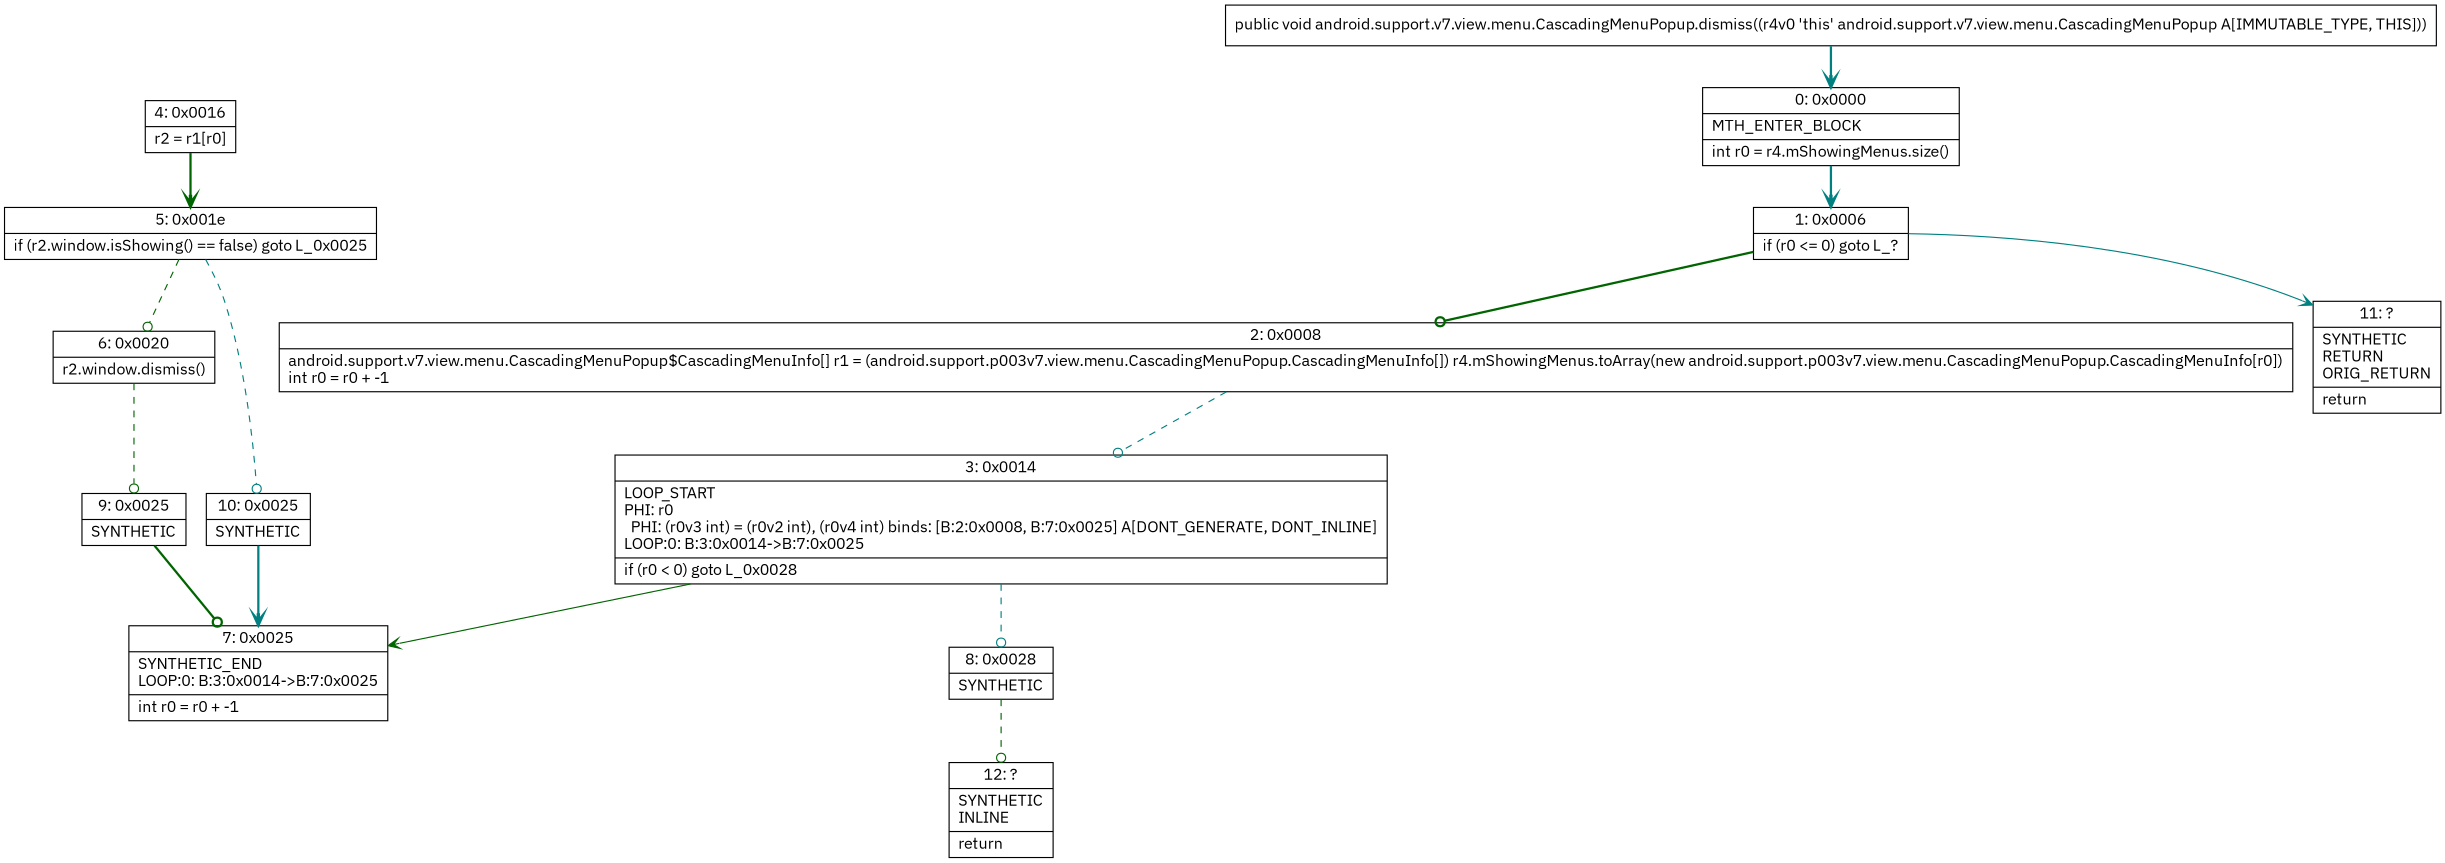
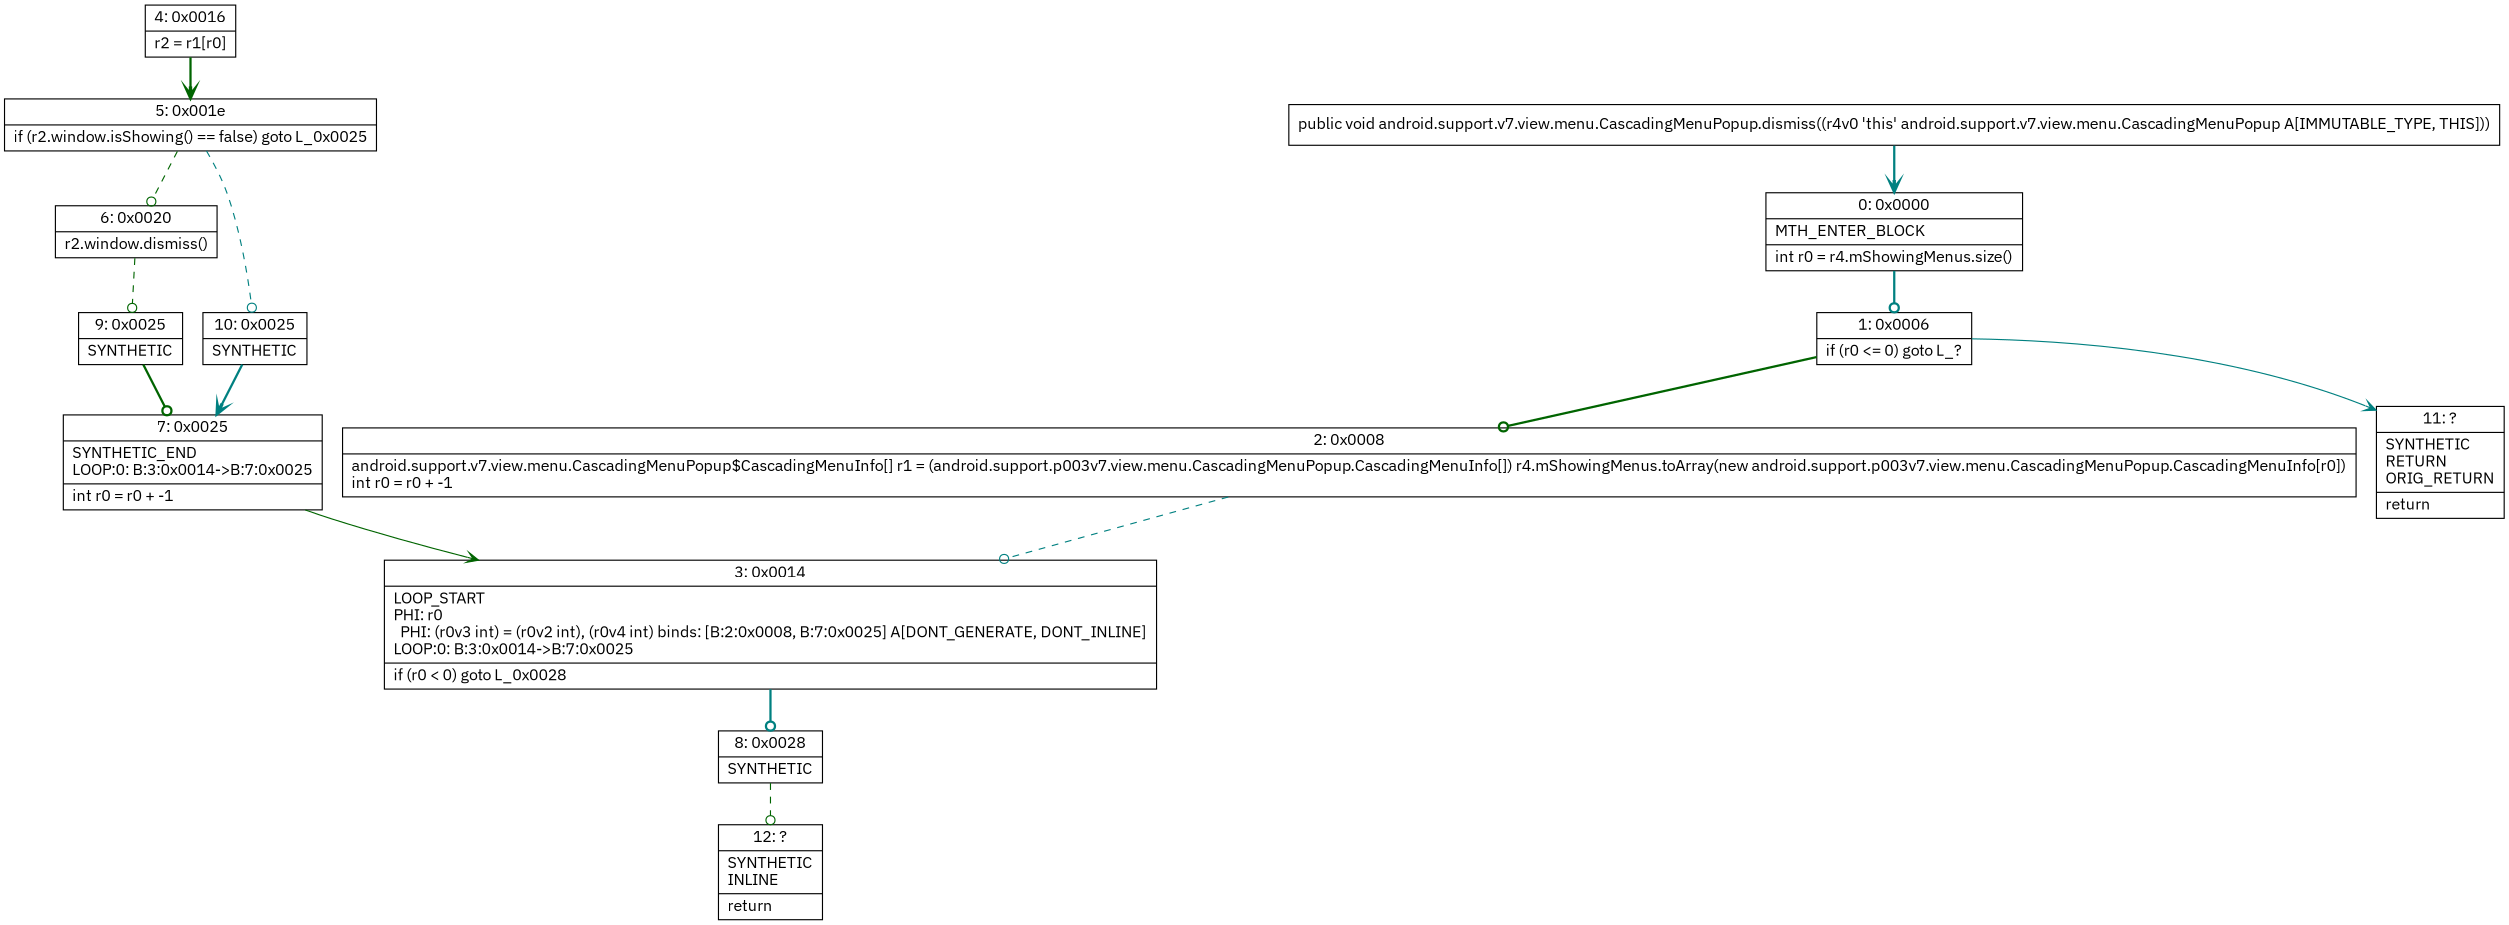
edge "0: 0x0000" -> "1: 0x0006": arrowhead vee -> odot
edge "3: 0x0014" -> "8: 0x0028": style dashed -> bold
edge "3: 0x0014" -> "7: 0x0025": reversed
